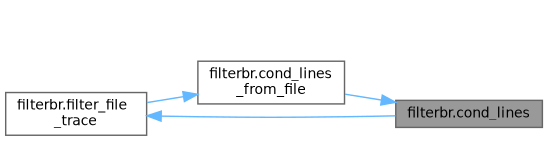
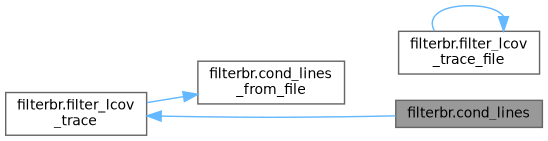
node "filterbr.filter_lcov _trace_file": added
edge "filterbr.cond_lines _from_file" -> "filterbr.cond_lines": removed
node "filterbr.filter_file _trace": label "filterbr.filter_file _trace" -> "filterbr.filter_lcov _trace"
